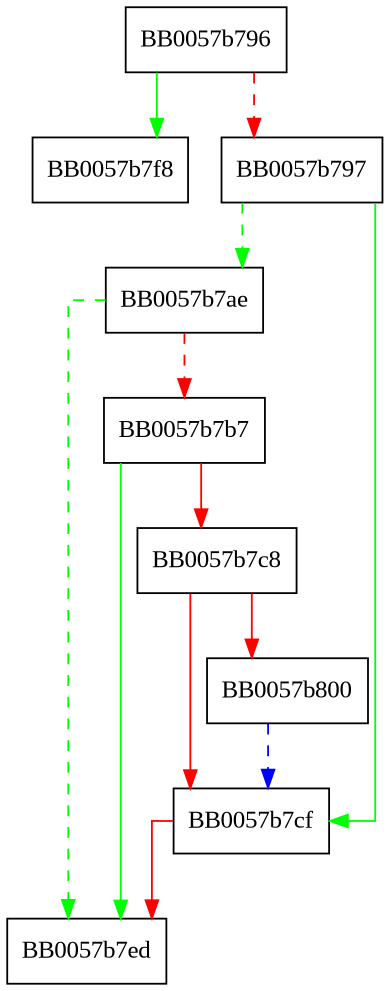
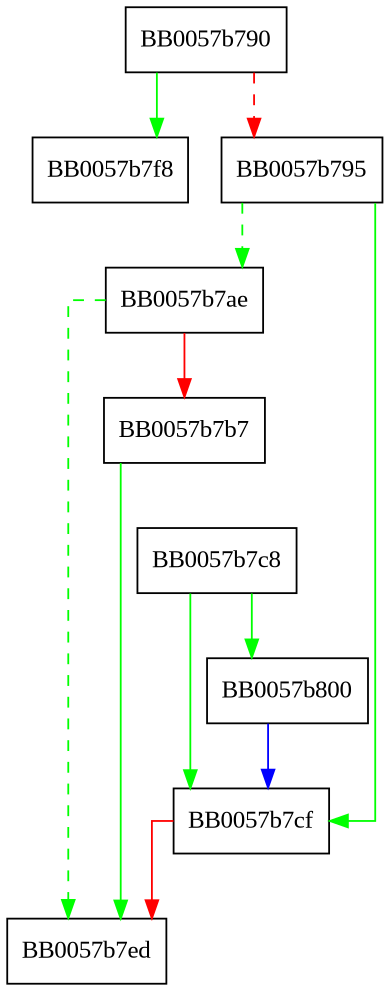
node "BB0057b796": label "BB0057b796" -> "BB0057b790"
node "BB0057b797": label "BB0057b797" -> "BB0057b795"
edge "BB0057b7ae" -> "BB0057b7b7": style dashed -> solid
edge "BB0057b7b7" -> "BB0057b7c8": removed
edge "BB0057b7c8" -> "BB0057b800": color red -> green
edge "BB0057b7c8" -> "BB0057b7cf": color red -> green
edge "BB0057b800" -> "BB0057b7cf": style dashed -> solid
